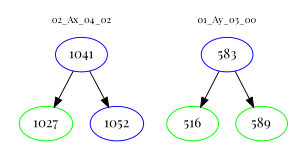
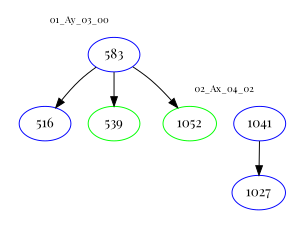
edge "1041" -> "1052": now "583" -> "1052"
node "1027": color green -> blue
node "1052": color blue -> green
node "516": color green -> blue
node "589": label "589" -> "539"
